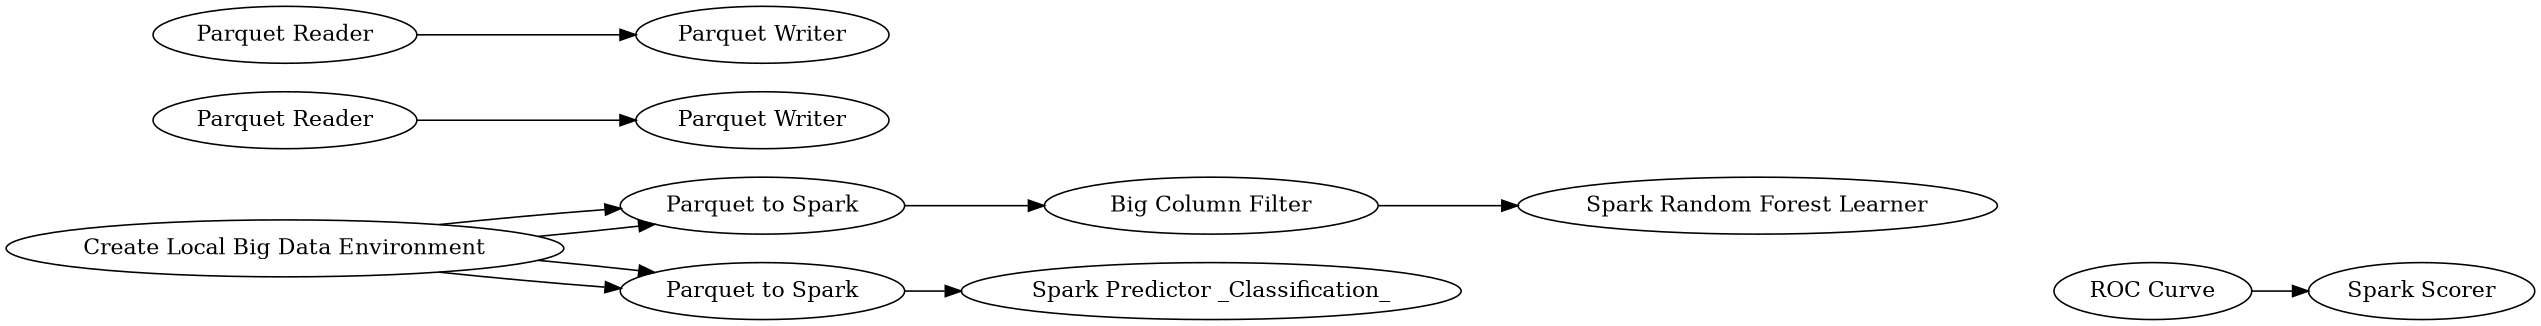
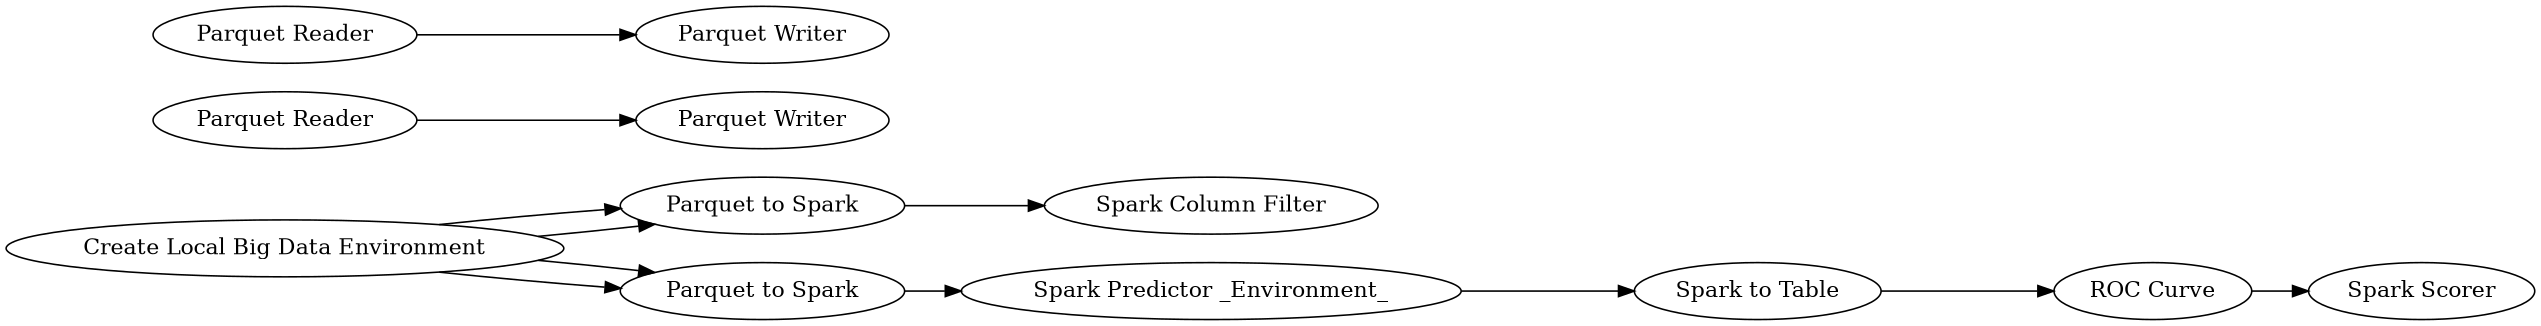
node "Big Column Filter": label "Big Column Filter" -> "Spark Column Filter"
node "Spark Random Forest Learner": removed
node "Spark Predictor _Classification_": label "Spark Predictor _Classification_" -> "Spark Predictor _Environment_"
node "Spark to Table": added
